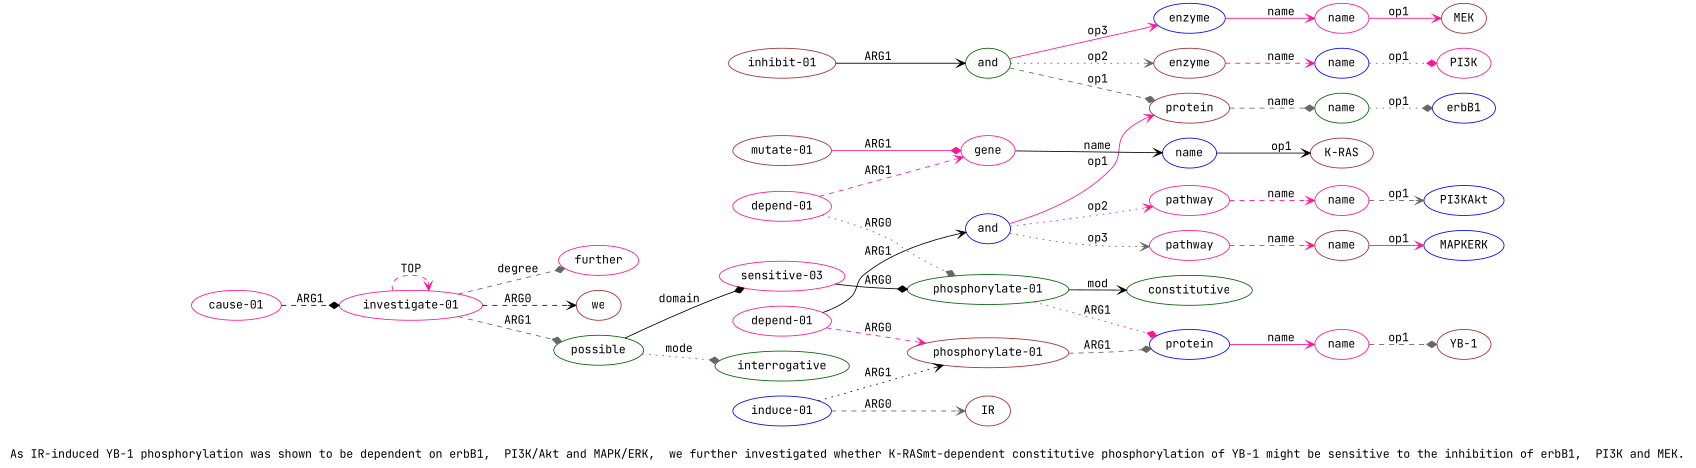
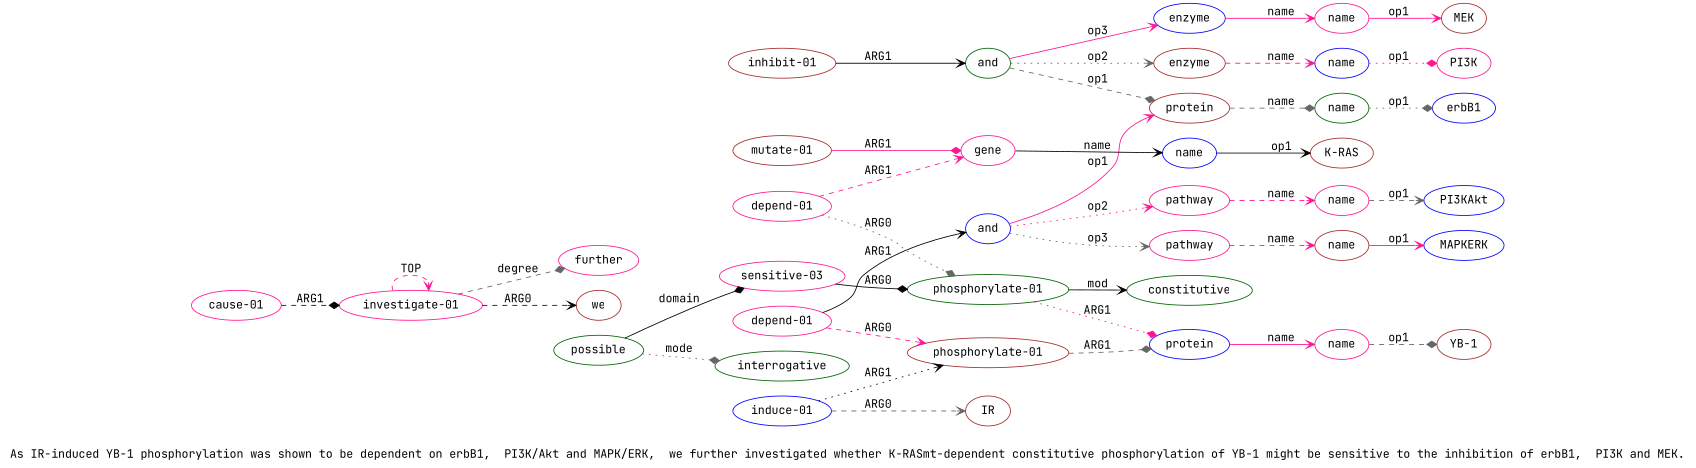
edge "investigate-01" -> "possible": removed, label "ARG1"
